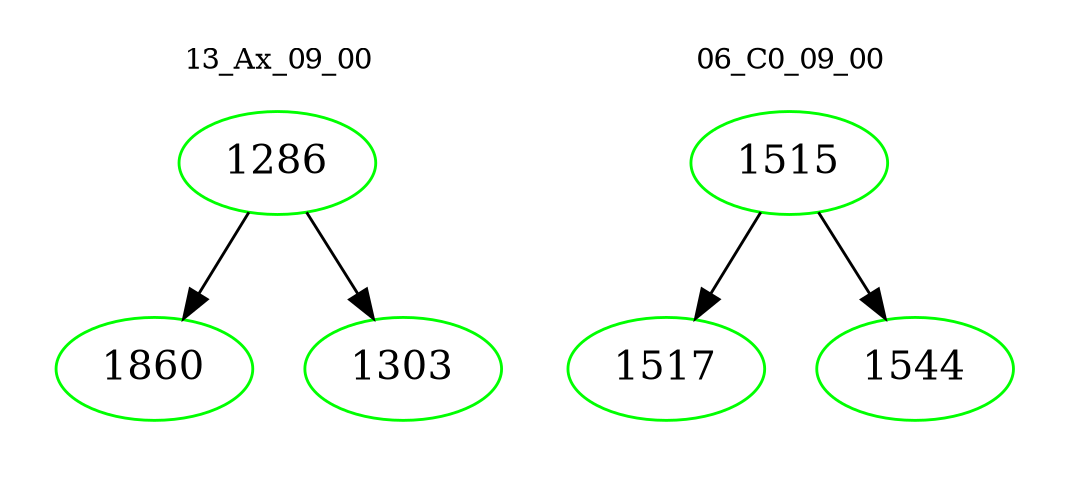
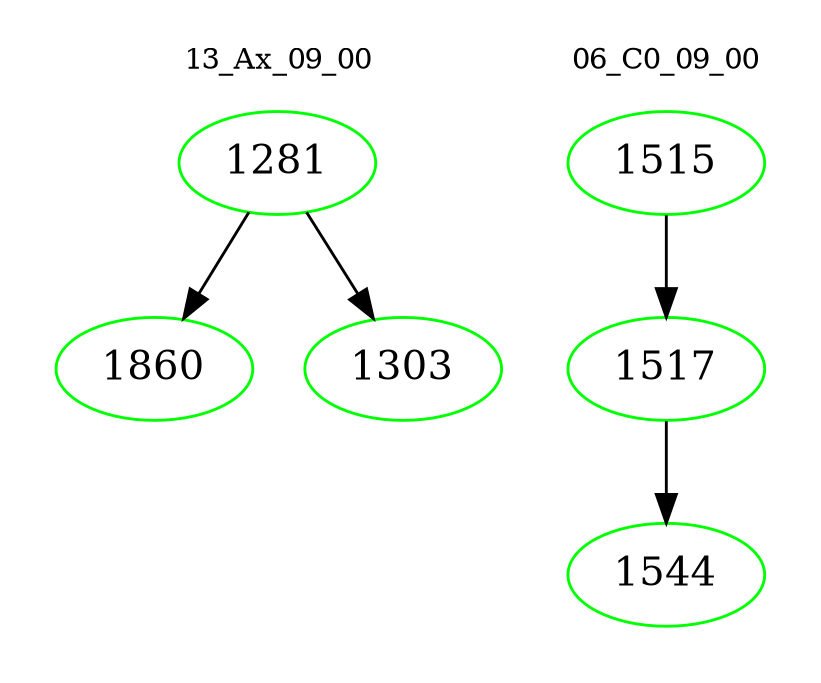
node "1286": label "1286" -> "1281"
edge "1515" -> "1544": now "1517" -> "1544"
